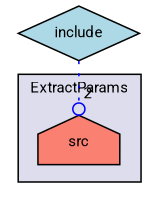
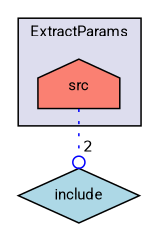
edge "include" -> "src": reversed
